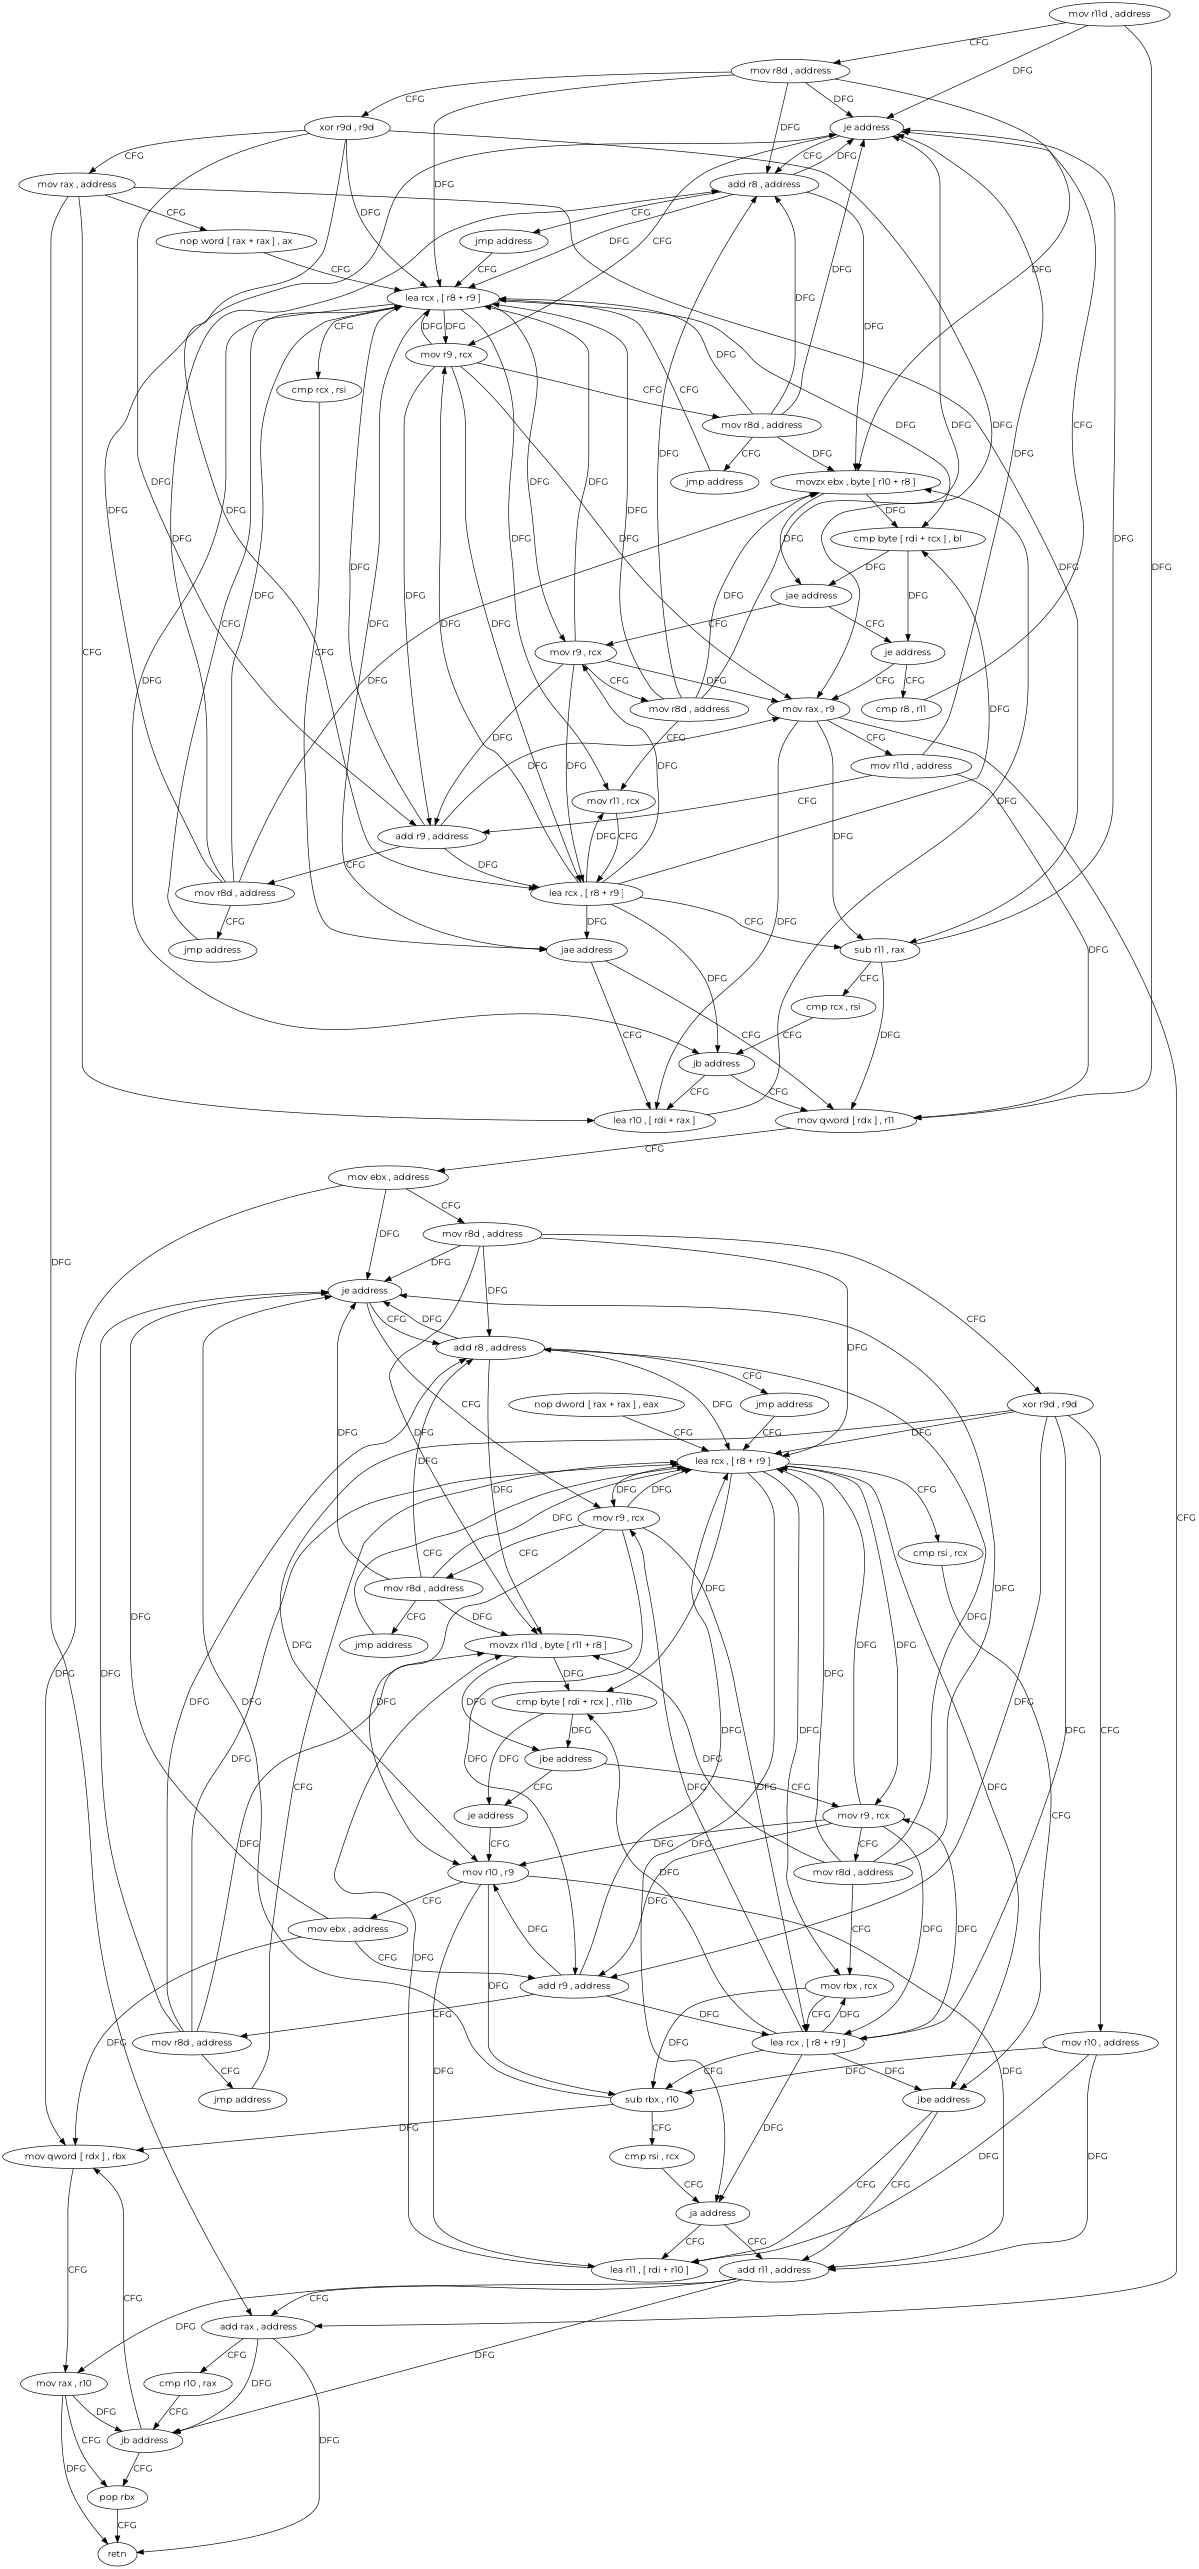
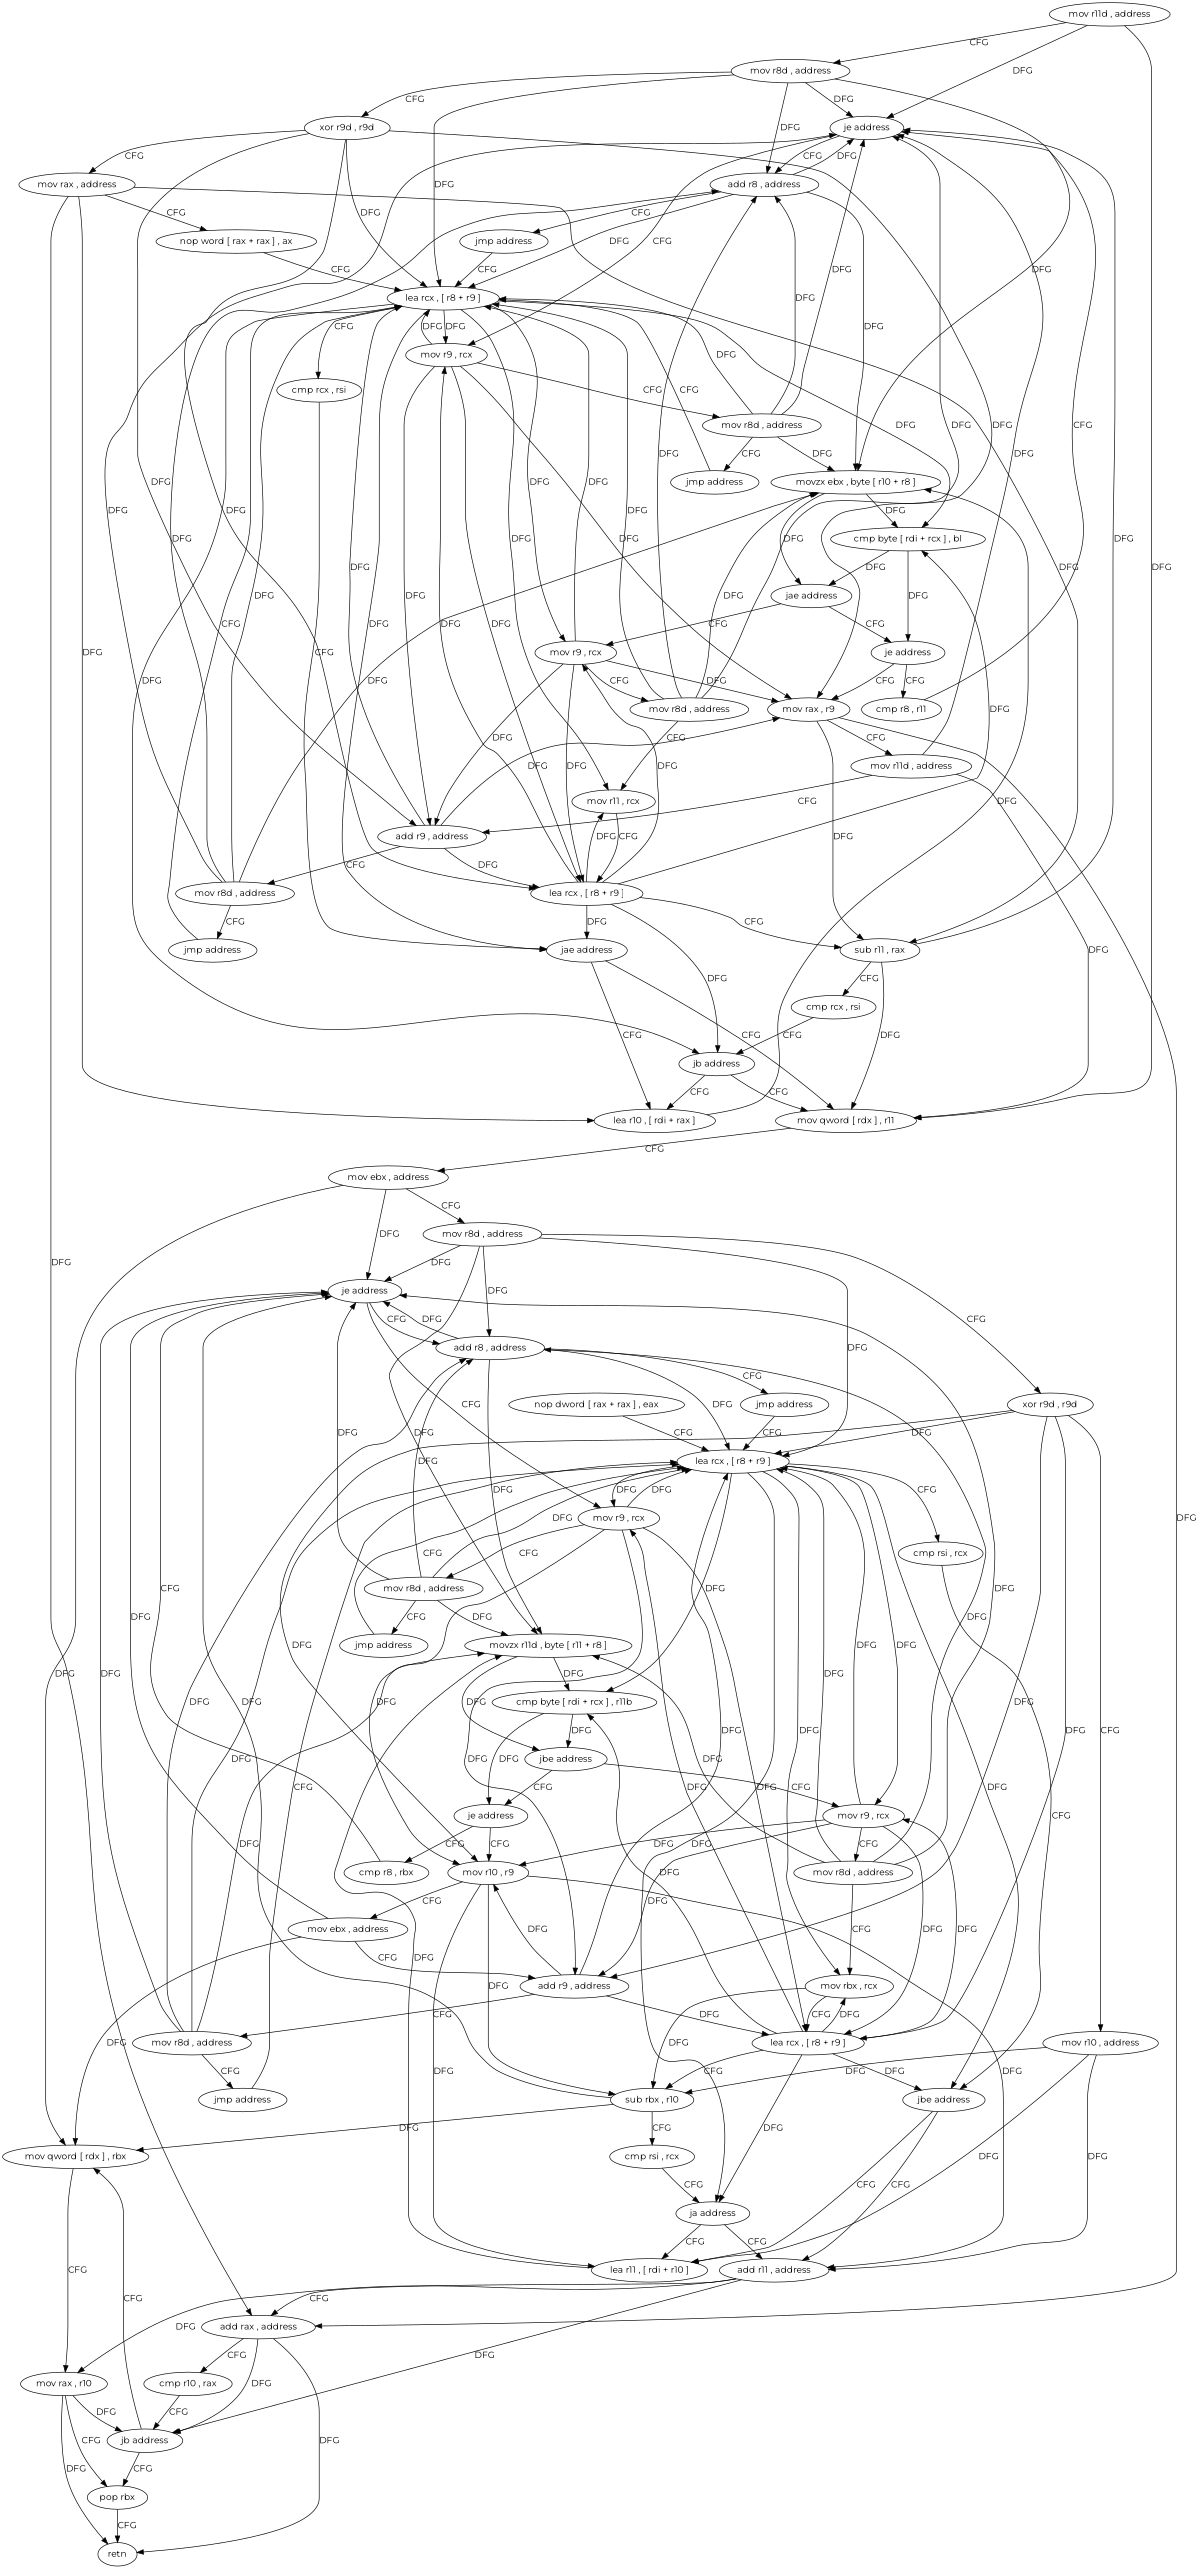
edge "mov rax , address" -> "lea r10 , [ rdi + rax ]": label "CFG" -> "DFG"
edge "mov rax , r9" -> "lea r10 , [ rdi + rax ]": removed, label "DFG"
edge "mov rax , r9" -> "add rax , address": label "CFG" -> "DFG"
node "cmp r8 , rbx": added
